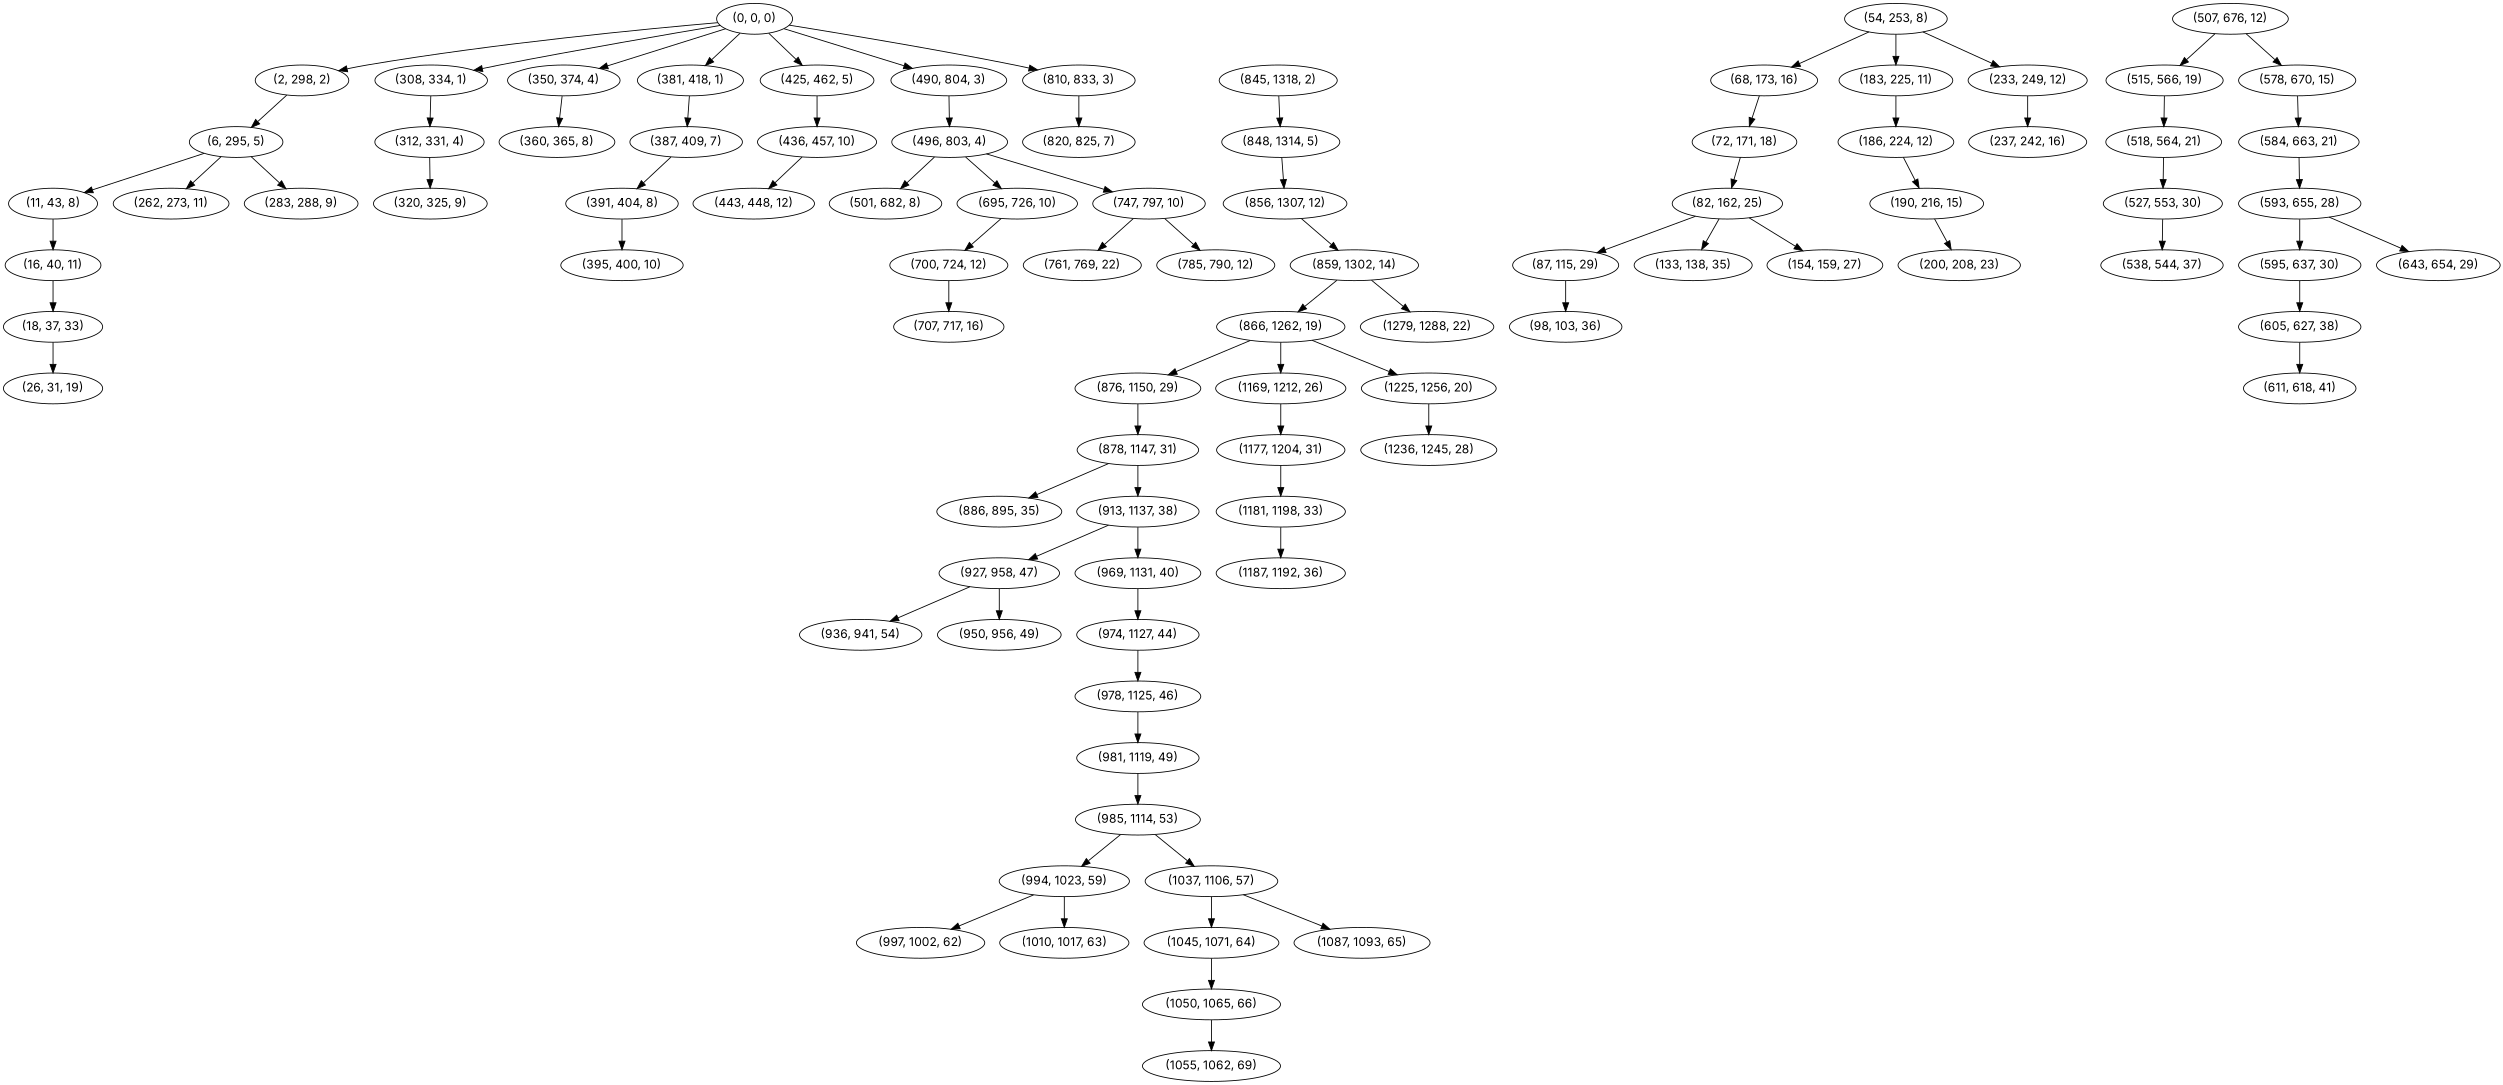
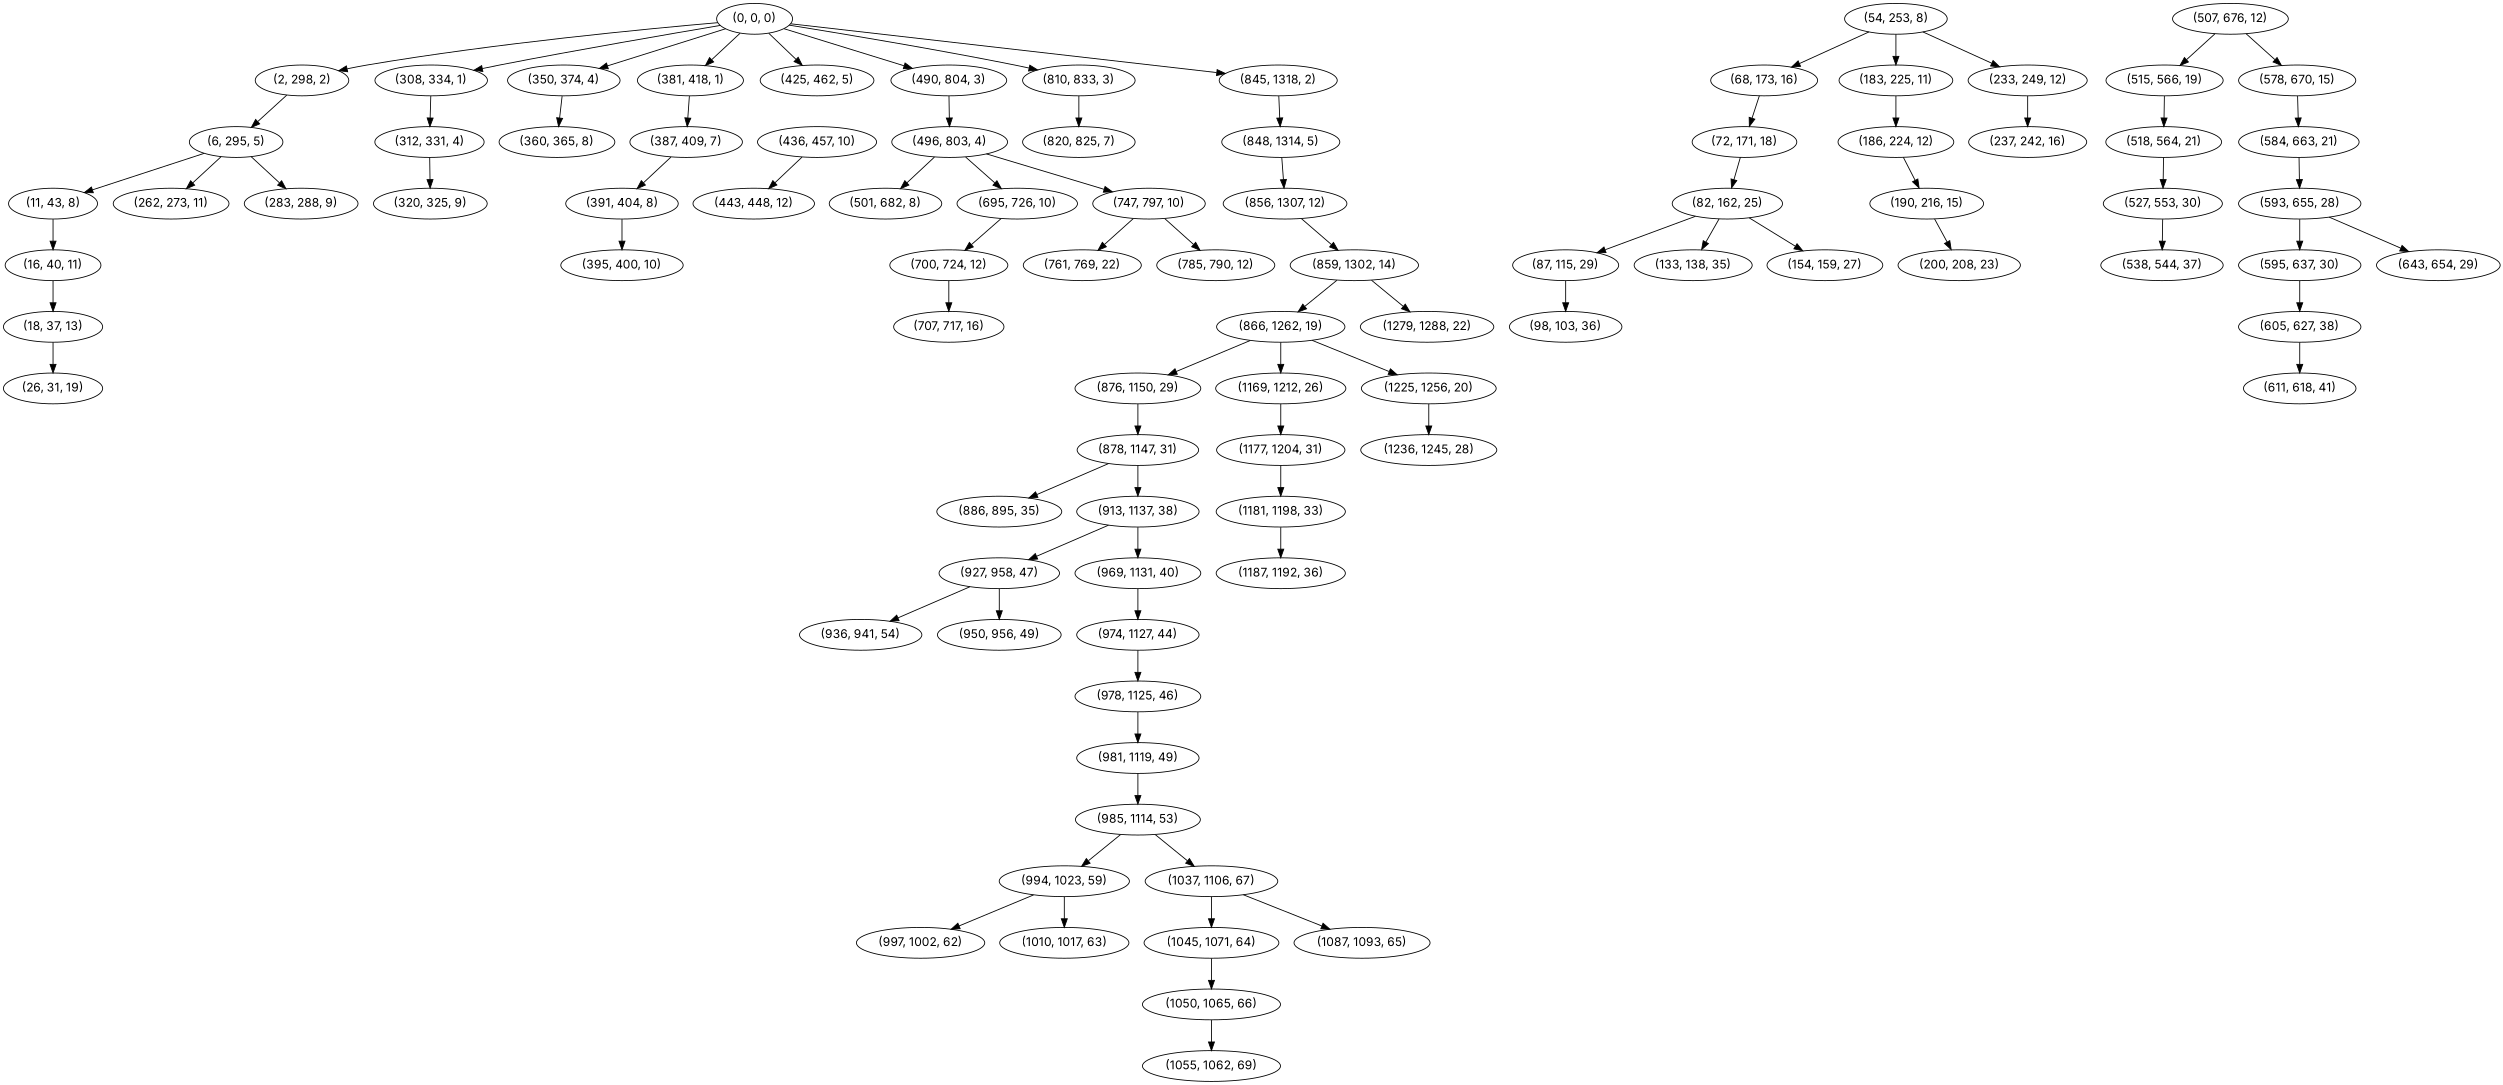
edge "(0, 0, 0)" -> "(845, 1318, 2)": added
edge "(425, 462, 5)" -> "(436, 457, 10)": removed
node "(18, 37, 33)": label "(18, 37, 33)" -> "(18, 37, 13)"
node "(1037, 1106, 57)": label "(1037, 1106, 57)" -> "(1037, 1106, 67)"
